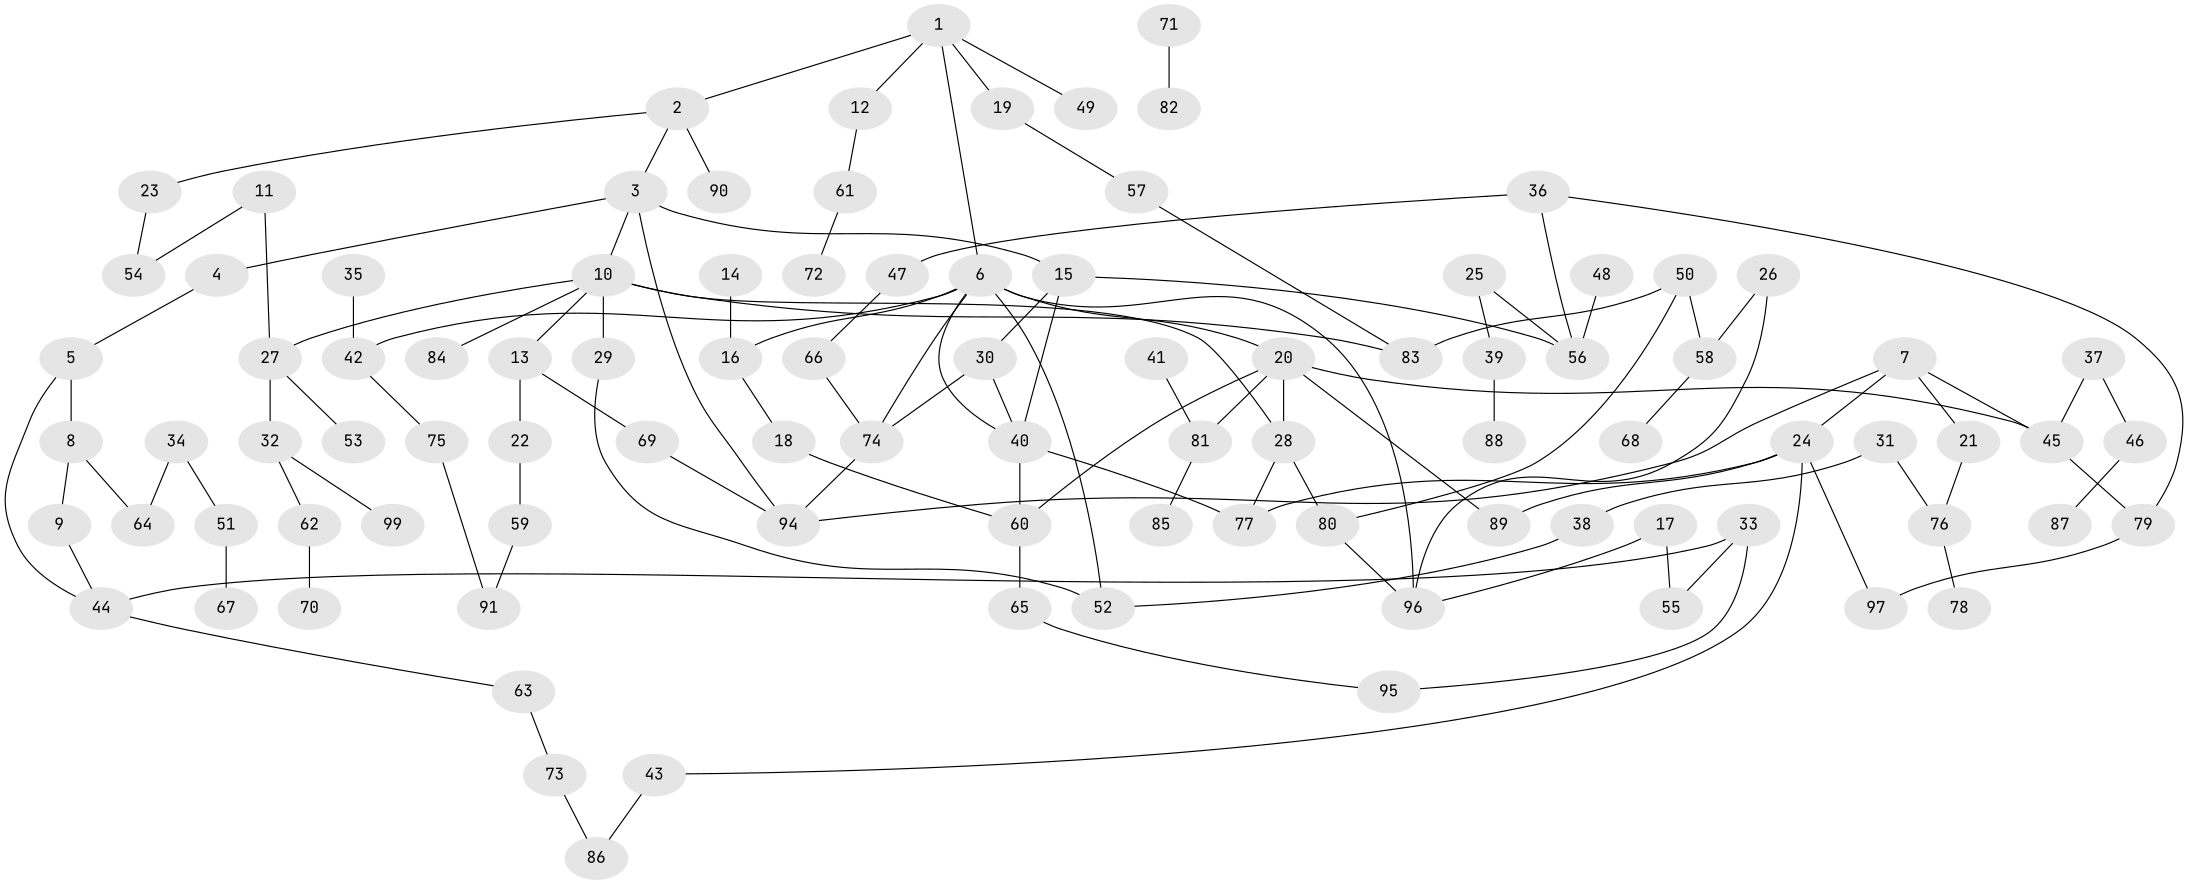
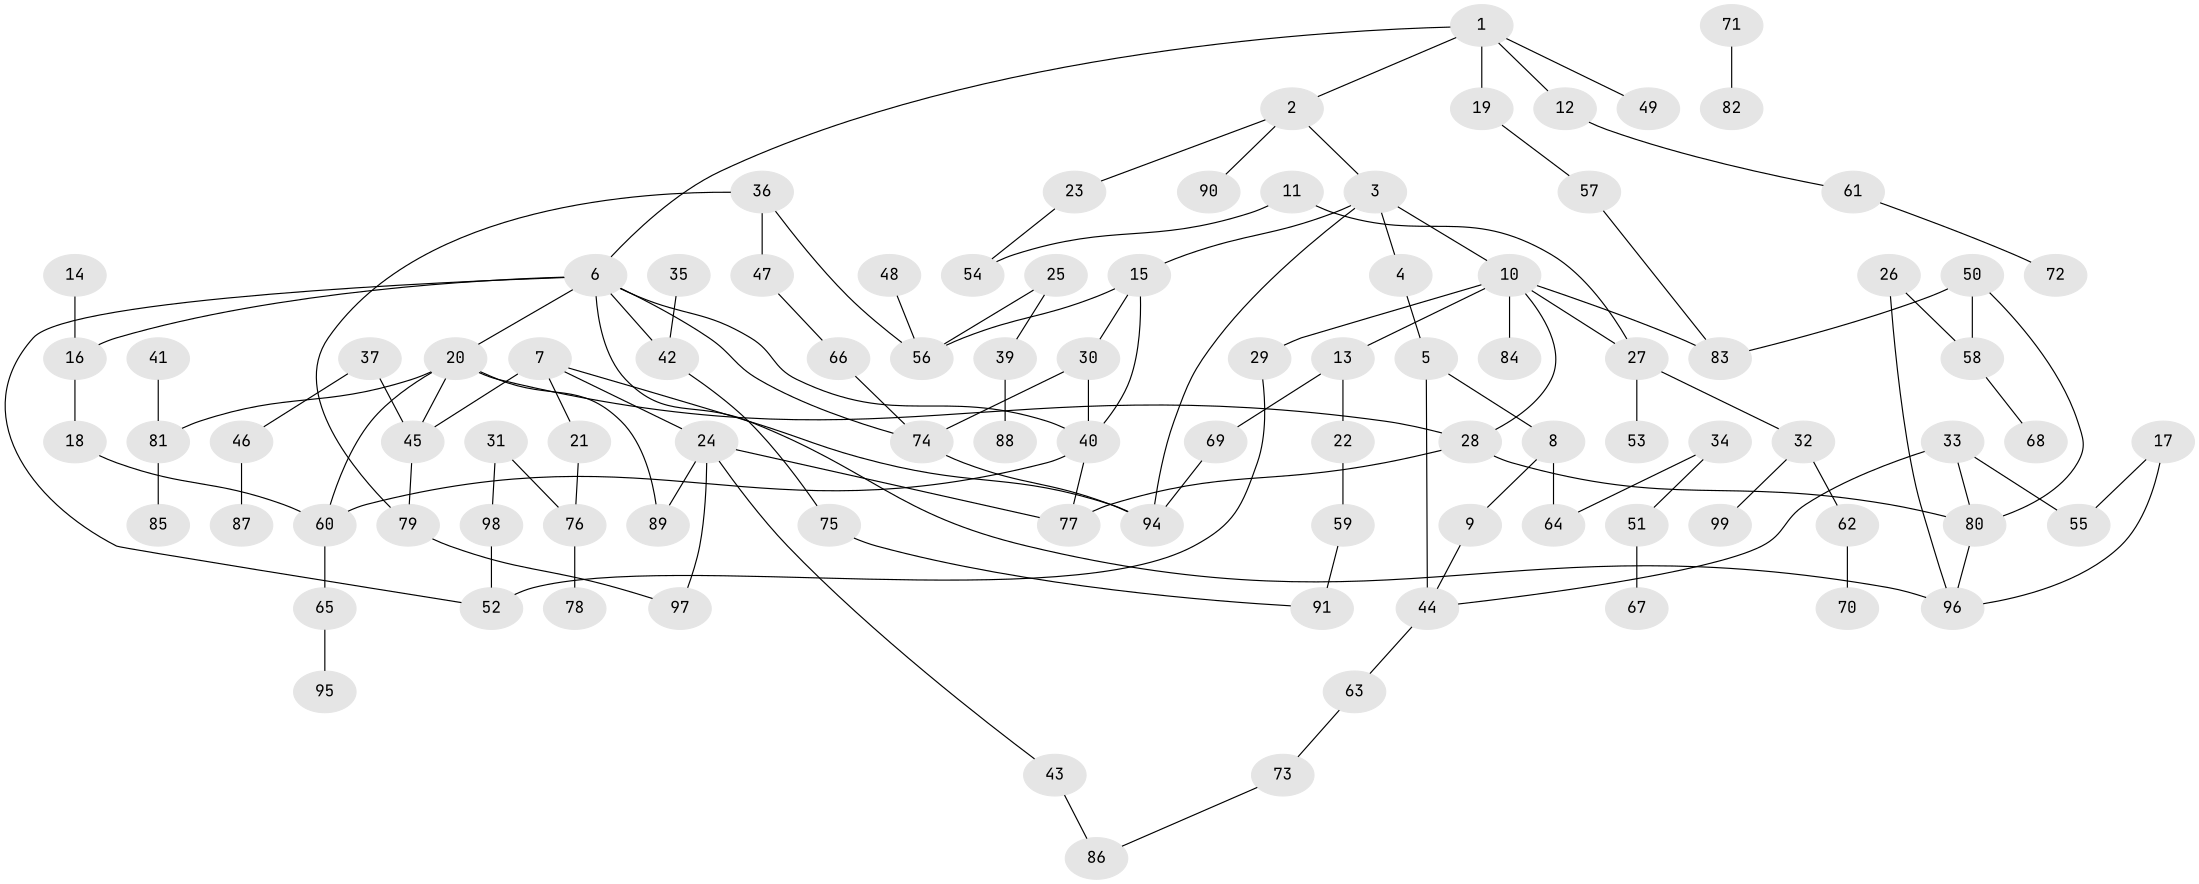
node "38": label "38" -> "98"
edge "33" -- "95": now "33" -- "80"
